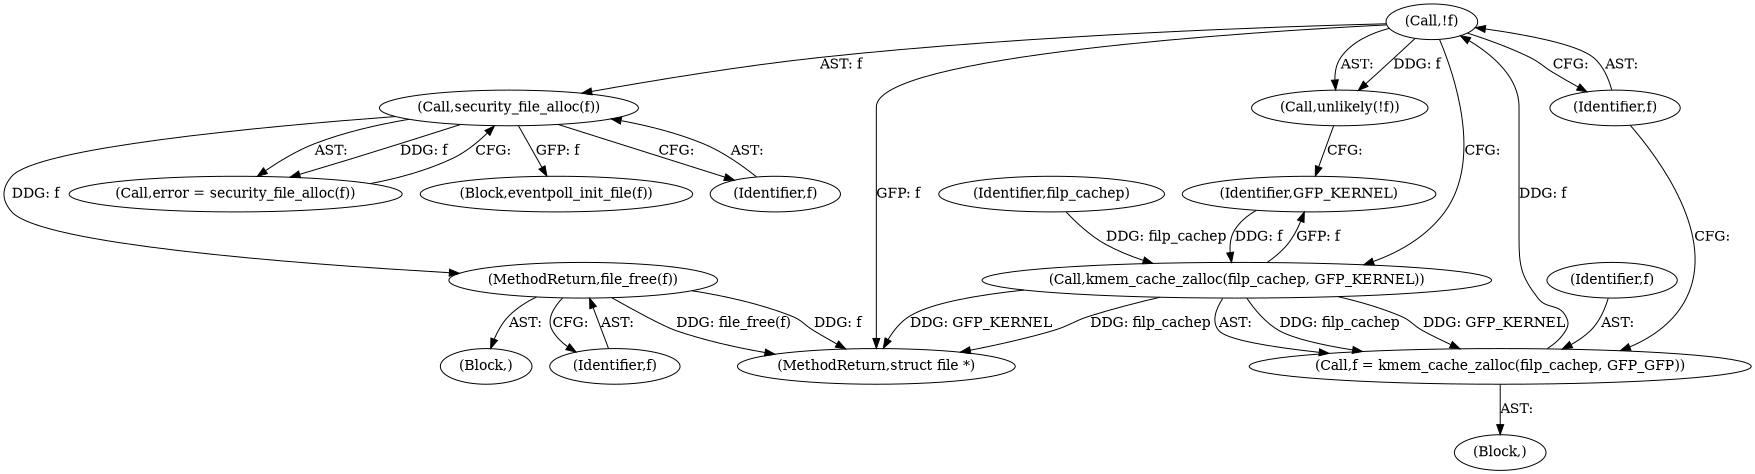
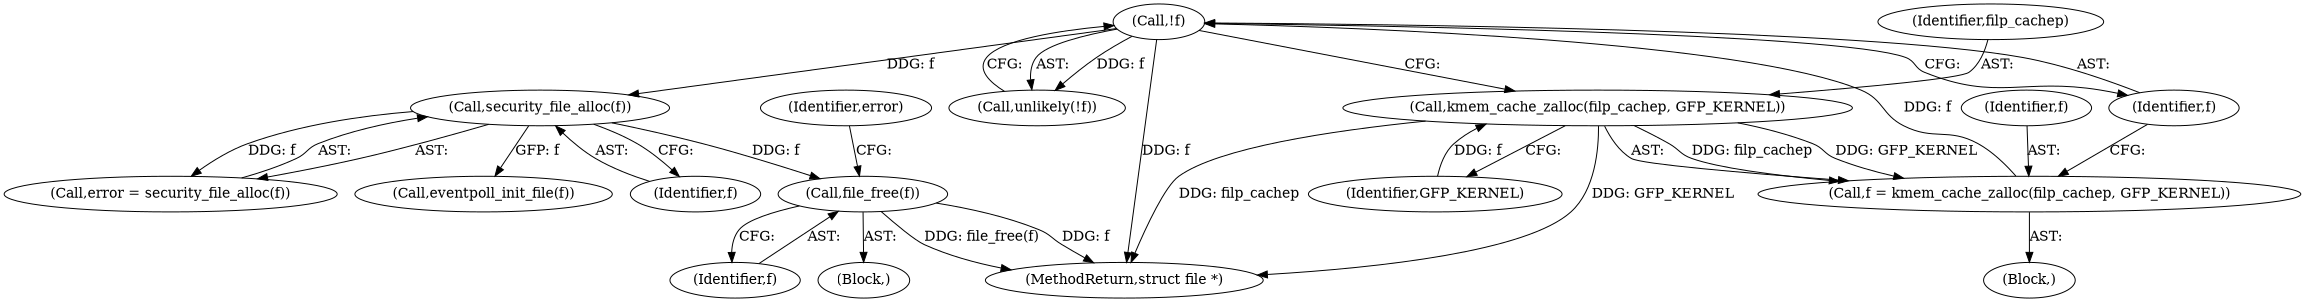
edge "(Call,!f)" -> "(Call,security_file_alloc(f))": label "AST: f" -> "DDG: f"
node "(Identifier,error)": added
edge "(Call,unlikely(!f))" -> "(Identifier,GFP_KERNEL)": now "(Call,unlikely(!f))" -> "(Call,!f)"
edge "(Call,error = security_file_alloc(f))" -> "(Call,security_file_alloc(f))": label "CFG: " -> "AST: "
node "(Block,eventpoll_init_file(f))": label "(Block,eventpoll_init_file(f))" -> "(Call,eventpoll_init_file(f))"
edge "(Call,!f)" -> "(MethodReturn,struct file *)": label "GFP: f" -> "DDG: f"
edge "(Identifier,filp_cachep)" -> "(Call,kmem_cache_zalloc(filp_cachep, GFP_KERNEL))": label "DDG: filp_cachep" -> "AST: "
edge "(Call,kmem_cache_zalloc(filp_cachep, GFP_KERNEL))" -> "(Identifier,GFP_KERNEL)": label "GFP: f" -> "CFG: "
node "(MethodReturn,file_free(f))": label "(MethodReturn,file_free(f))" -> "(Call,file_free(f))"
node "(Call,f = kmem_cache_zalloc(filp_cachep, GFP_GFP))": label "(Call,f = kmem_cache_zalloc(filp_cachep, GFP_GFP))" -> "(Call,f = kmem_cache_zalloc(filp_cachep, GFP_KERNEL))"
